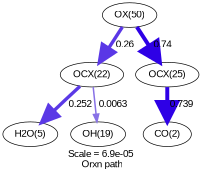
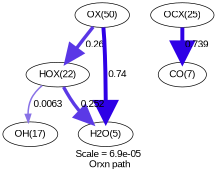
edge "OX(50)" -> "OCX(25)": now "OX(50)" -> "H2O(5)"
node "OCX(22)": label "OCX(22)" -> "HOX(22)"
node "OH(19)": label "OH(19)" -> "OH(17)"
node "CO(2)": label "CO(2)" -> "CO(7)"
